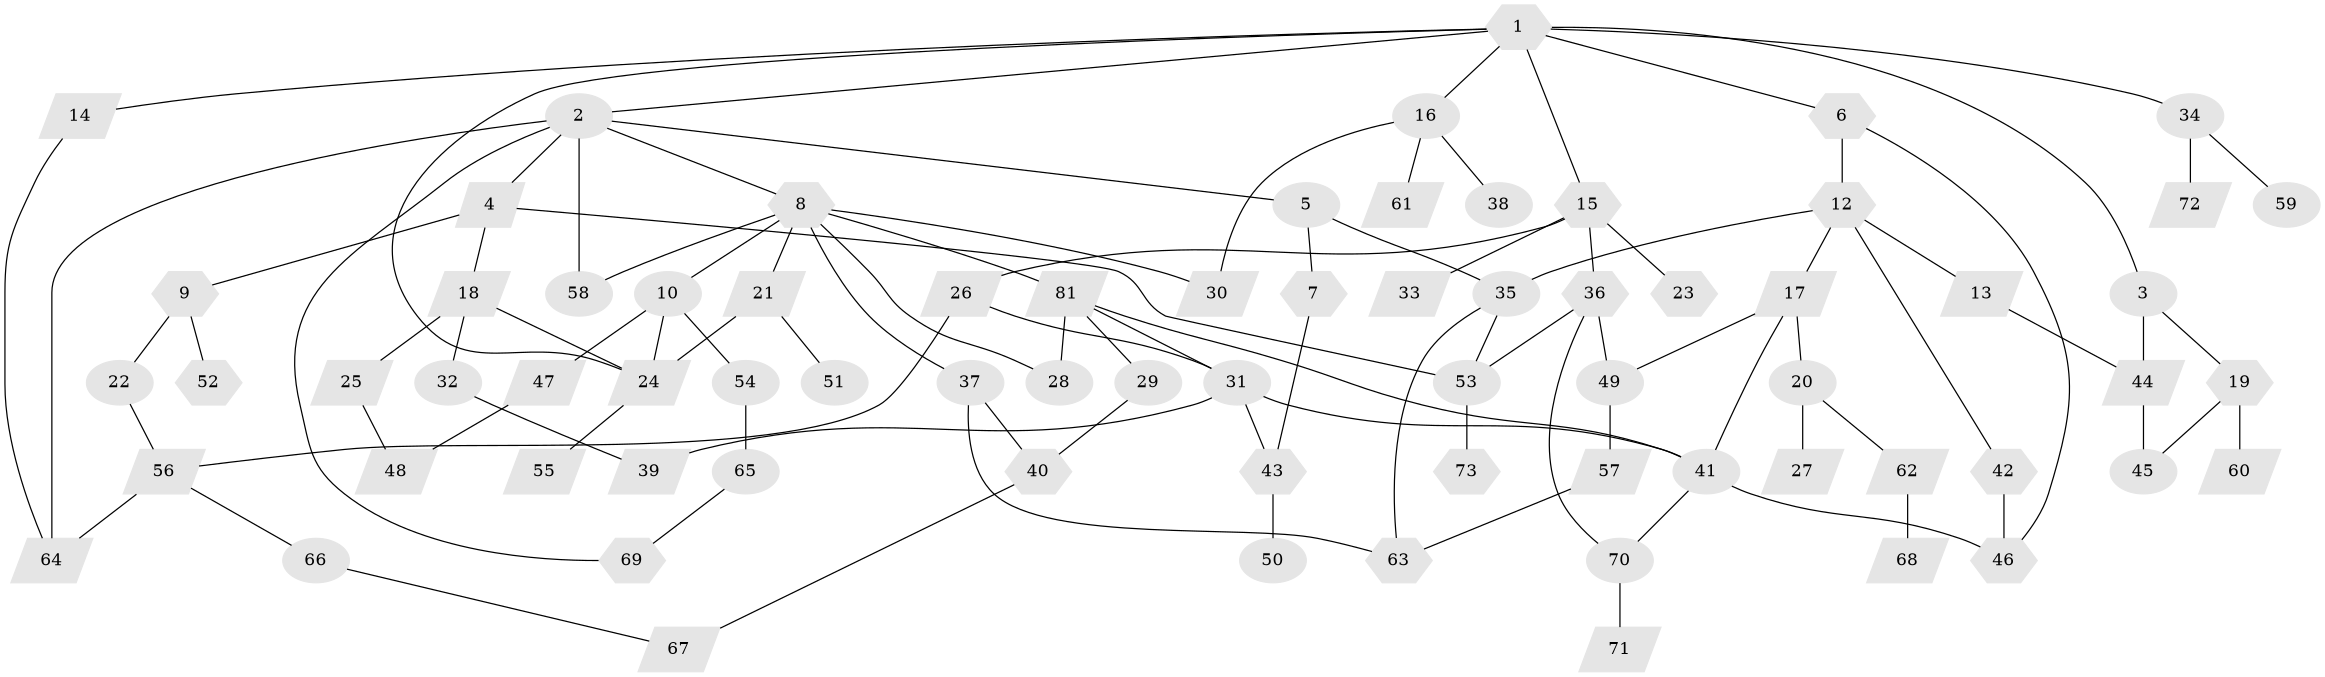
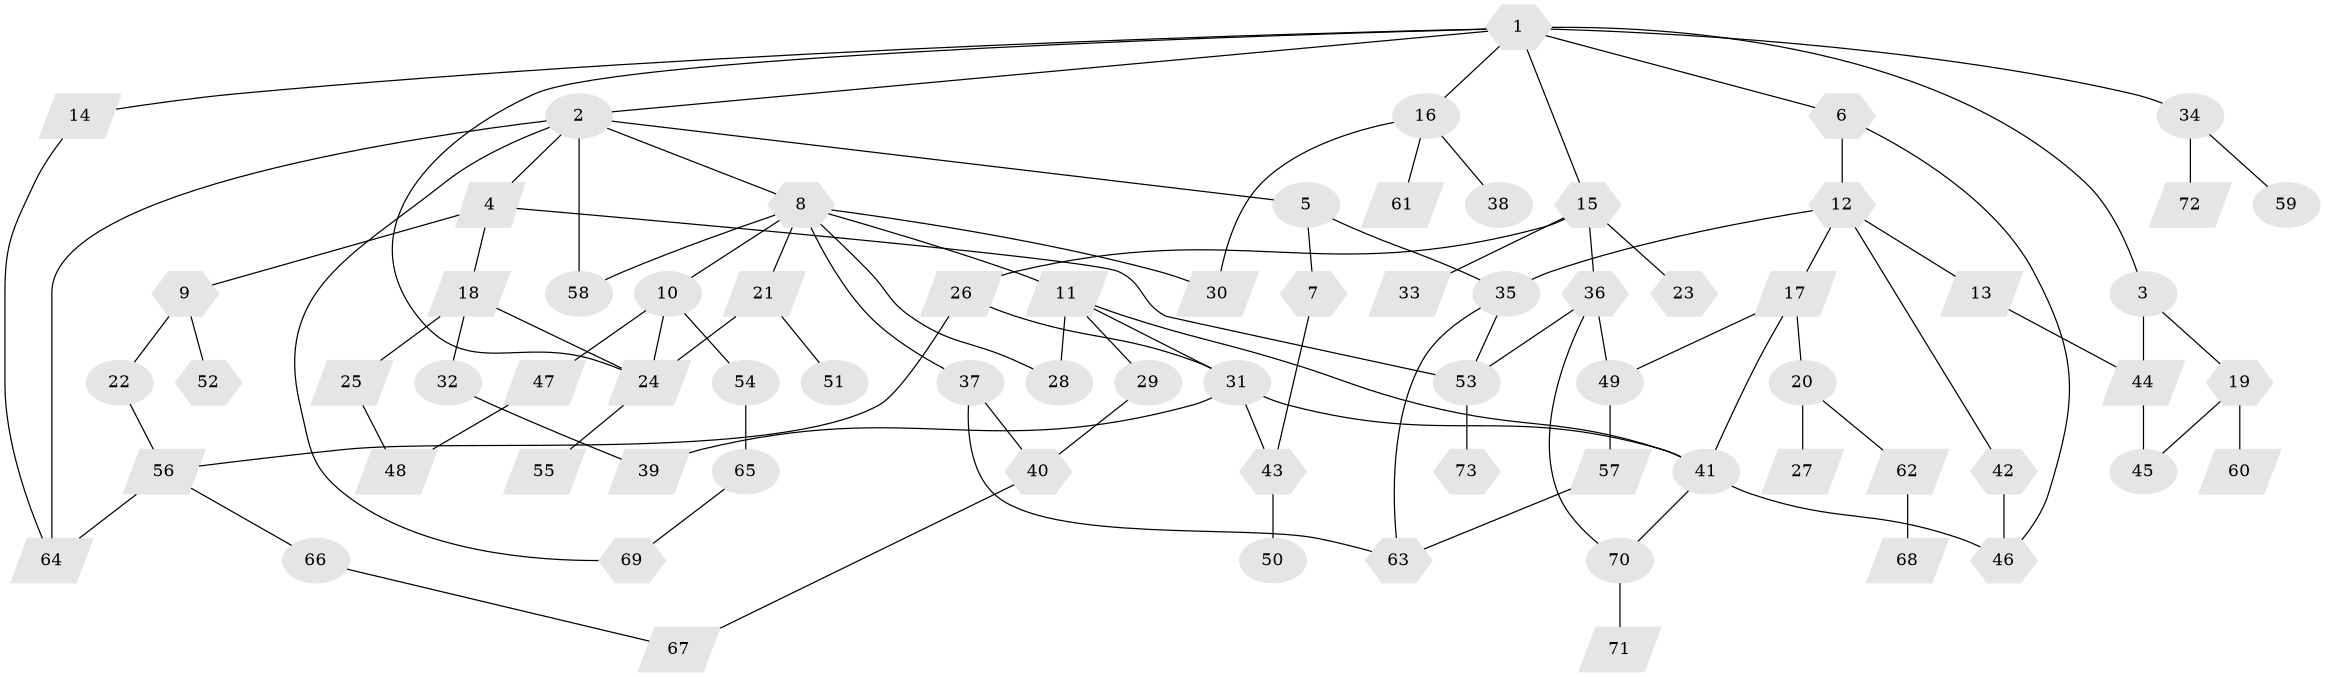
node "81": label "81" -> "11"
